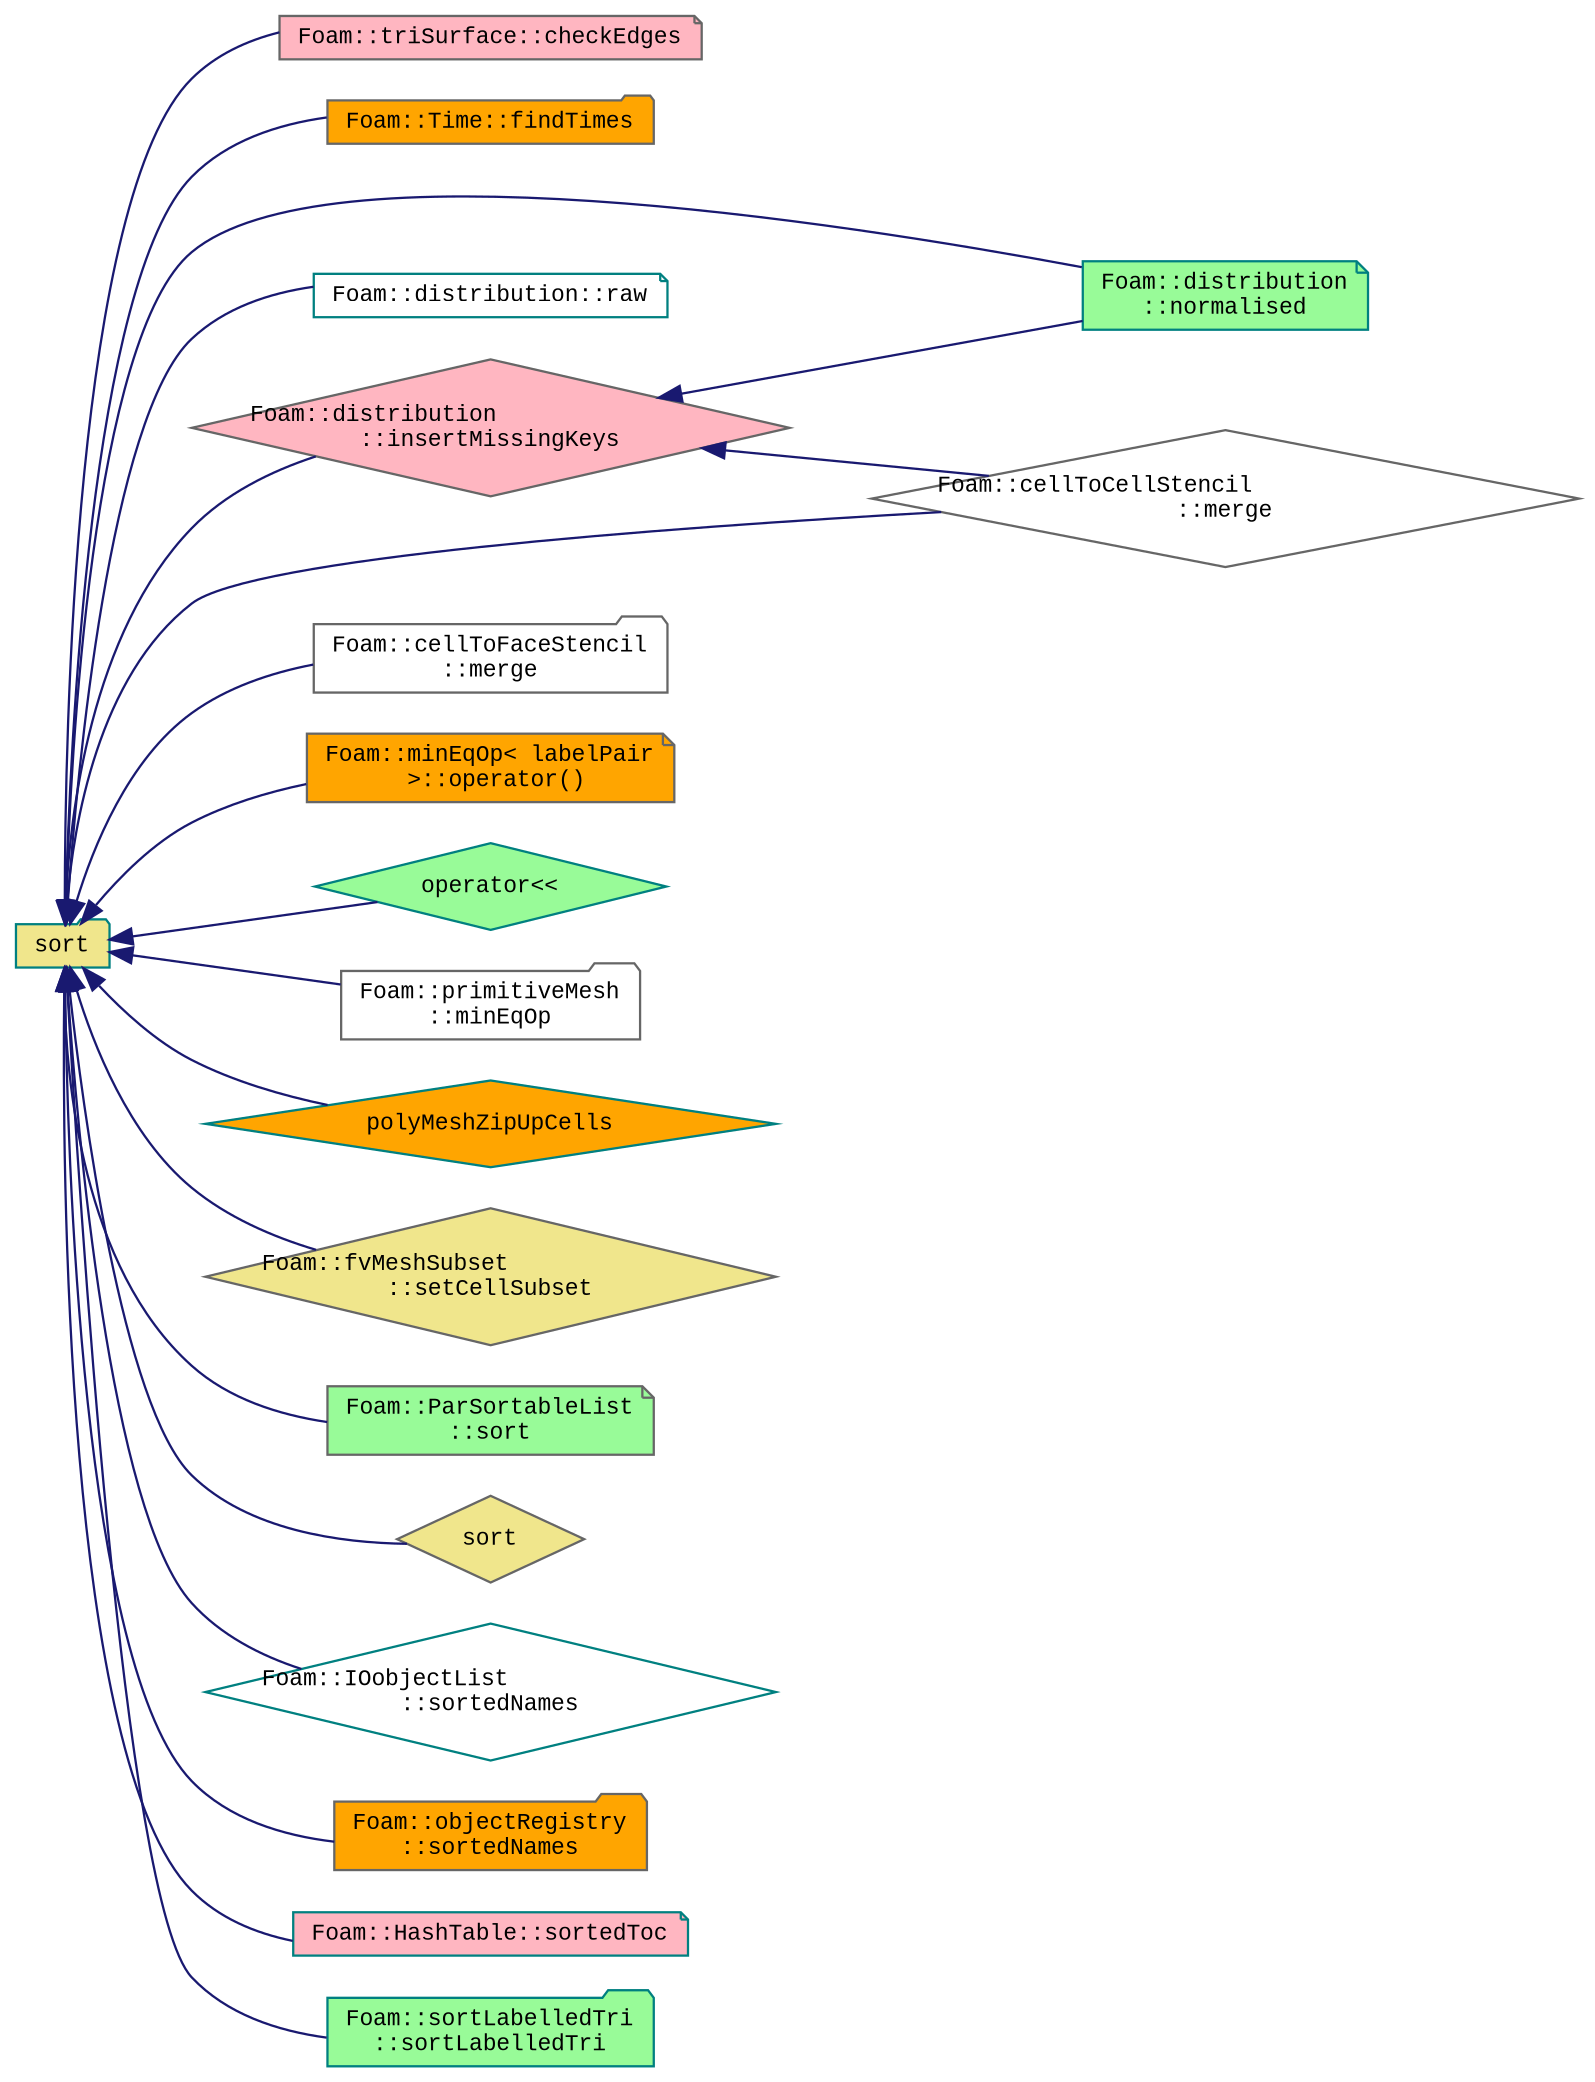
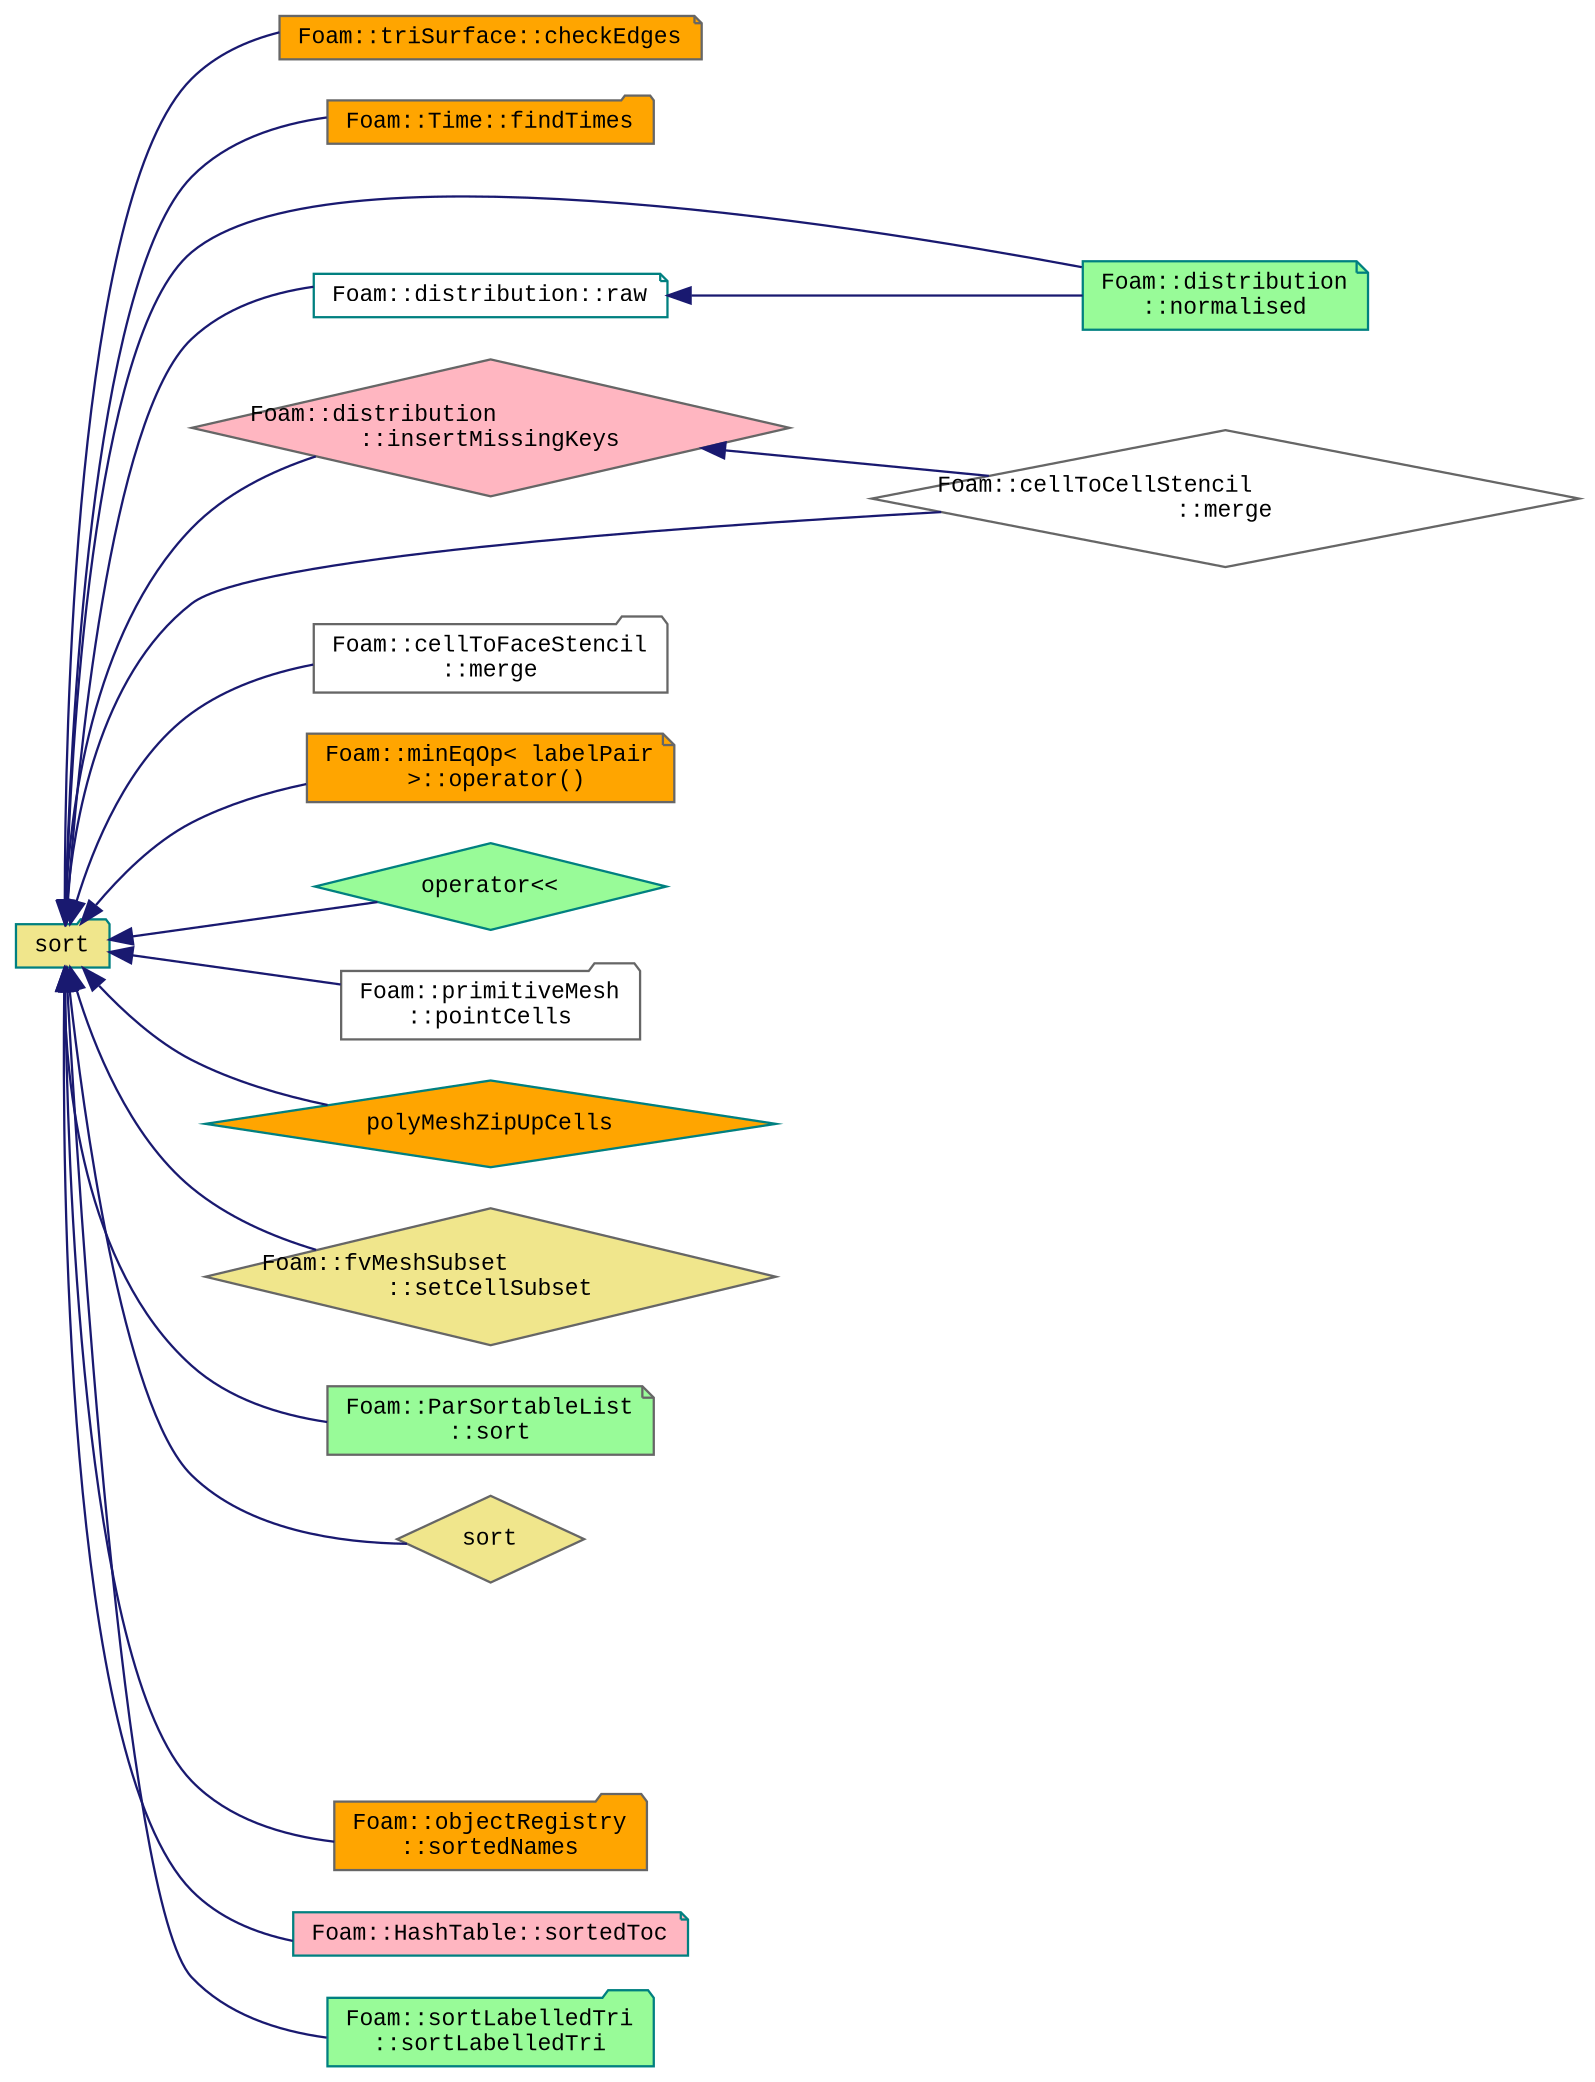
node "Foam::triSurface::checkEdges": fillcolor lightpink -> orange
edge "Foam::distribution ::normalised" -> "Foam::distribution ::insertMissingKeys": now "Foam::distribution ::normalised" -> "Foam::distribution::raw"
node "Foam::primitiveMesh ::minEqOp": label "Foam::primitiveMesh ::minEqOp" -> "Foam::primitiveMesh ::pointCells"
node "Foam::IOobjectList ::sortedNames": removed
